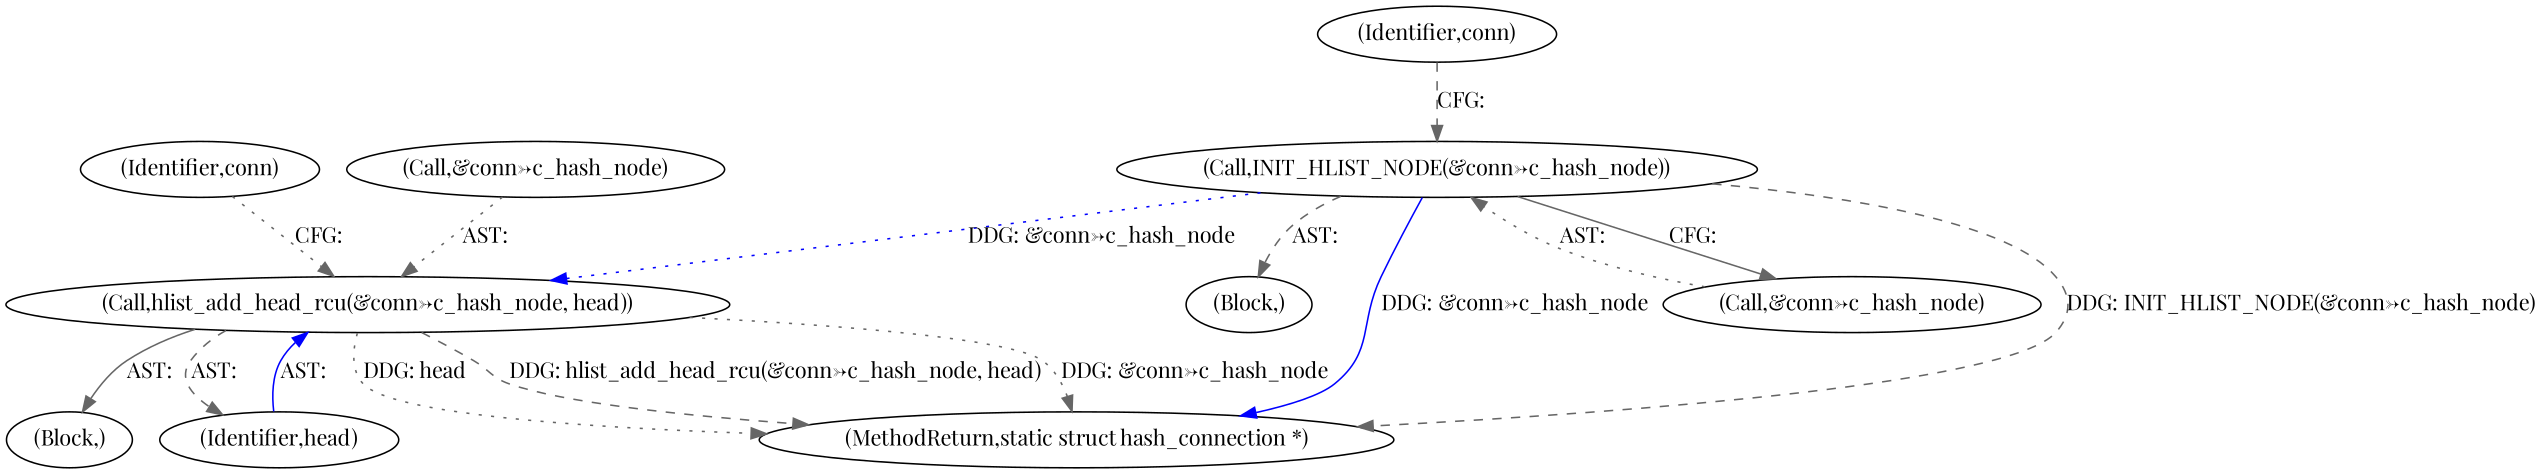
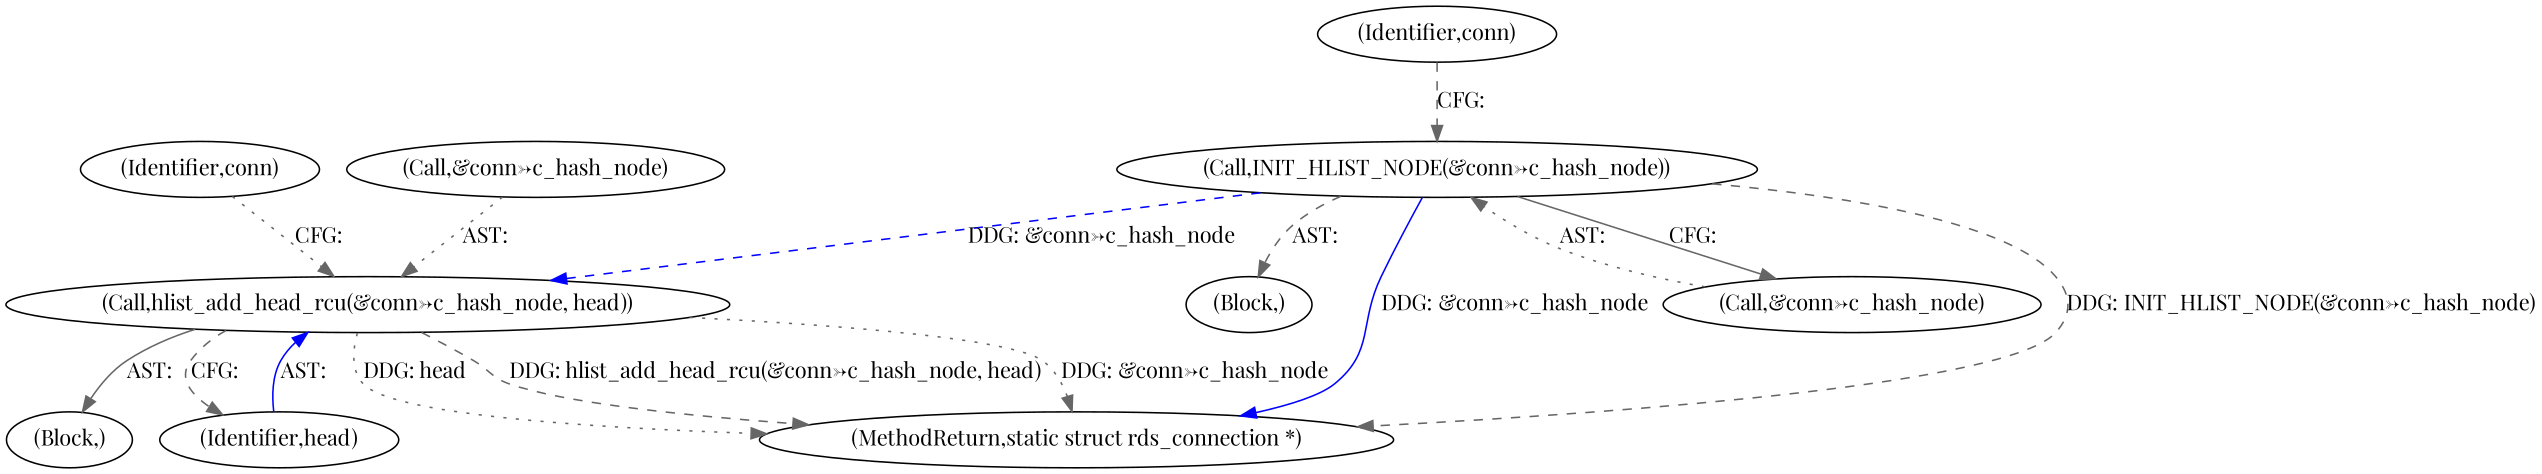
edge "(Call,INIT_HLIST_NODE(&conn->c_hash_node))" -> "(Call,hlist_add_head_rcu(&conn->c_hash_node, head))": style dotted -> dashed
edge "(Call,hlist_add_head_rcu(&conn->c_hash_node, head))" -> "(Identifier,head)": label "AST: " -> "CFG: "
node "(MethodReturn,static struct hash_connection *)": label "(MethodReturn,static struct hash_connection *)" -> "(MethodReturn,static struct rds_connection *)"
